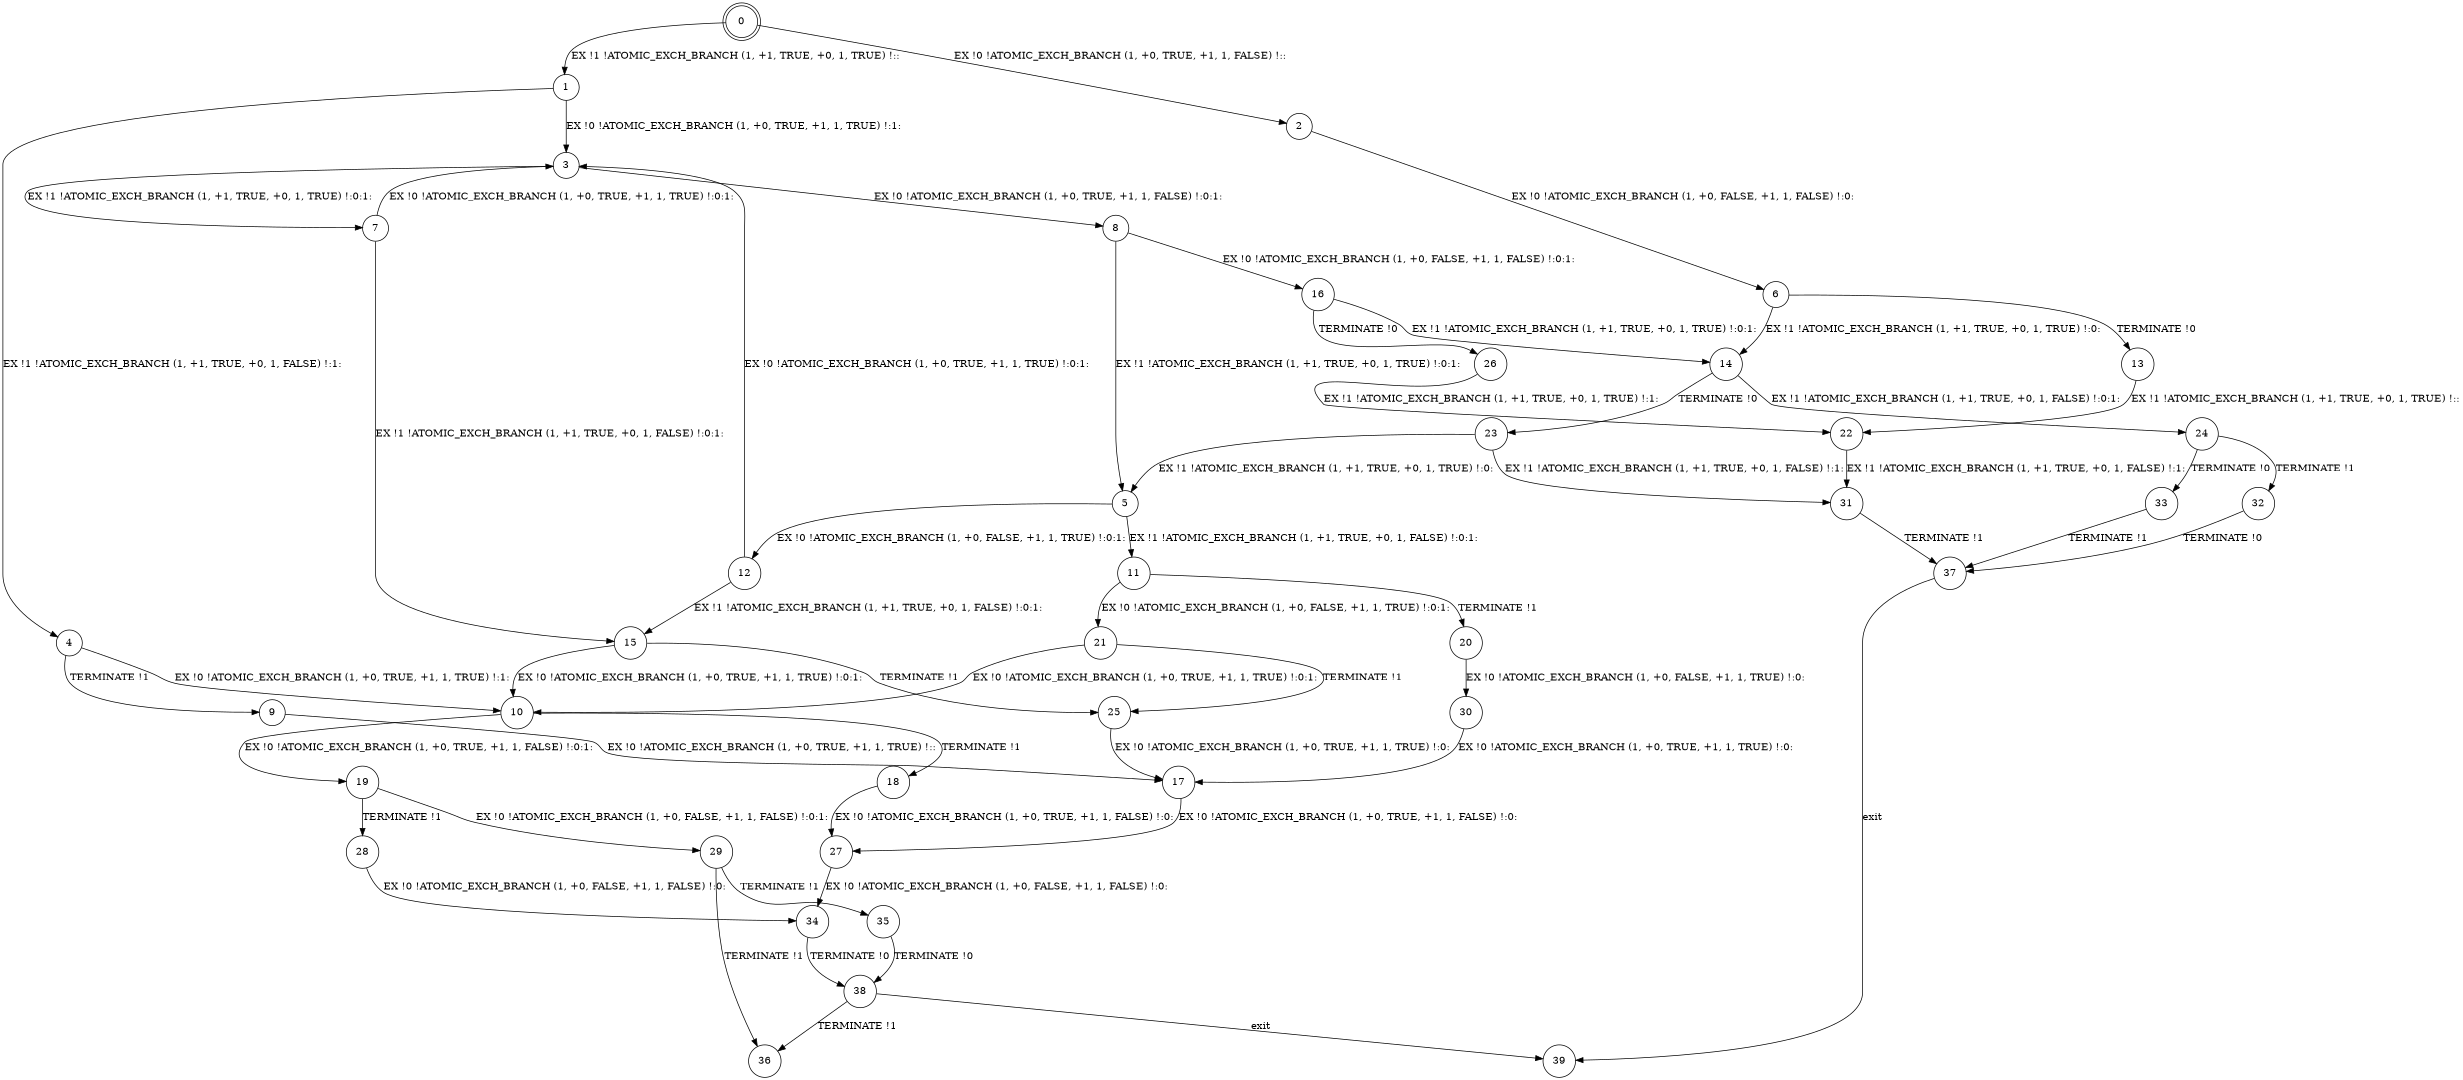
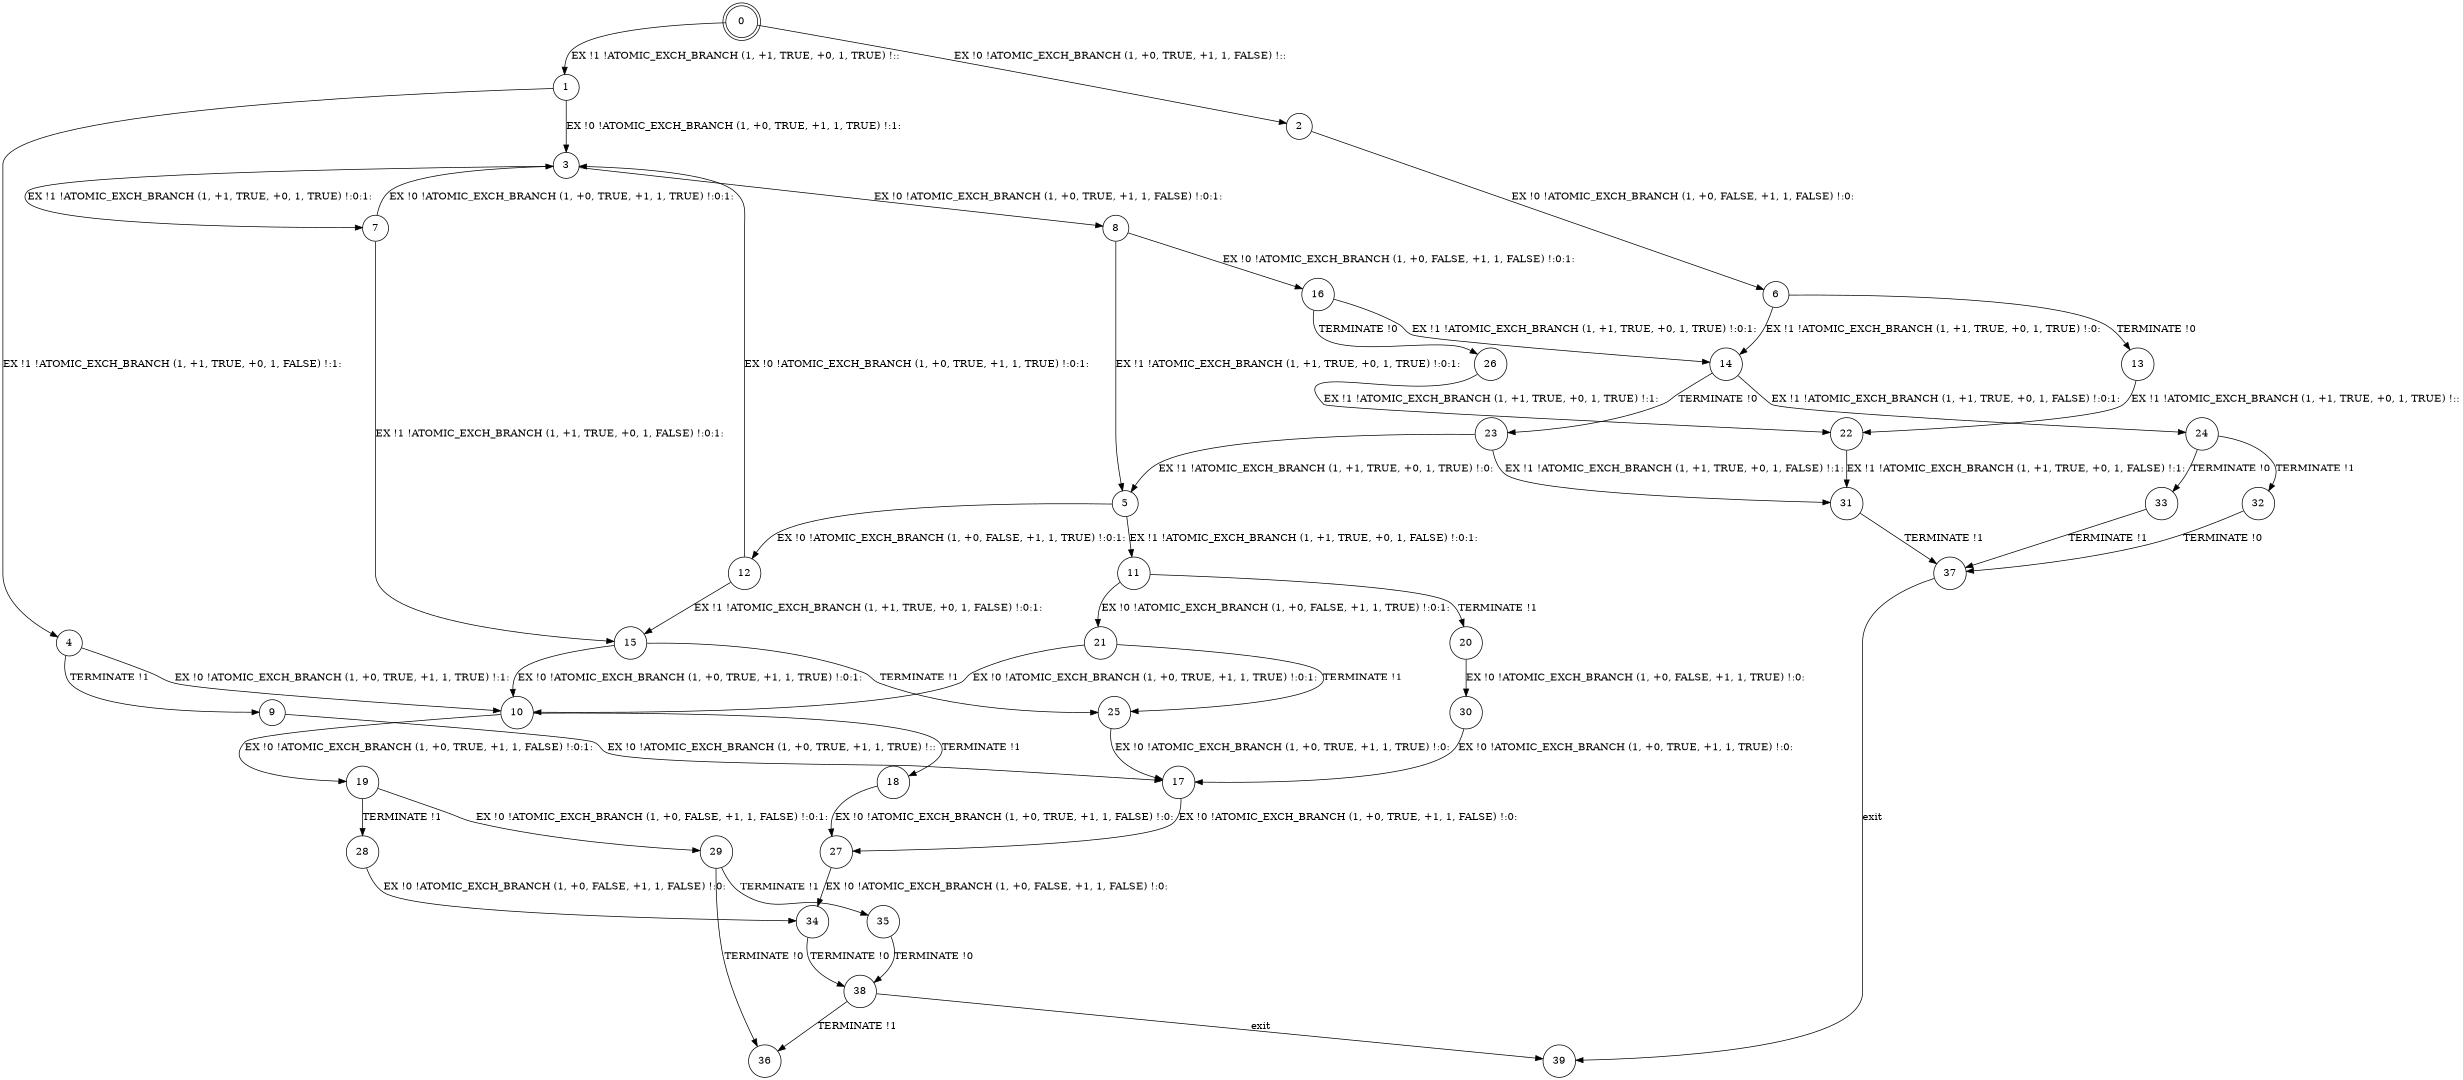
edge "29" -> "36": label "TERMINATE !1" -> "TERMINATE !0"
